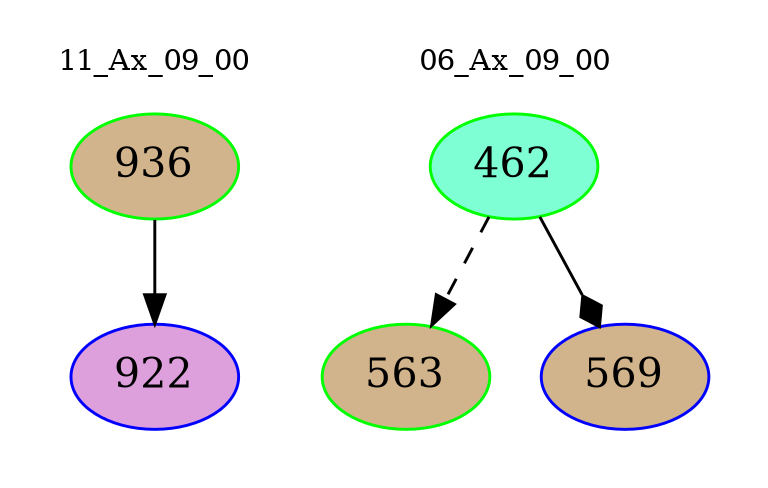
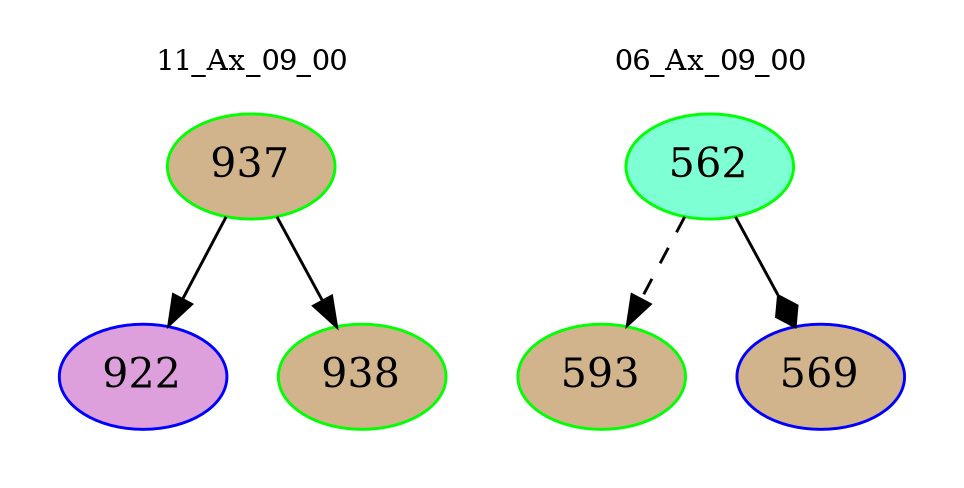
node "936": label "936" -> "937"
node "462": label "462" -> "562"
node "938": added
node "563": label "563" -> "593"
